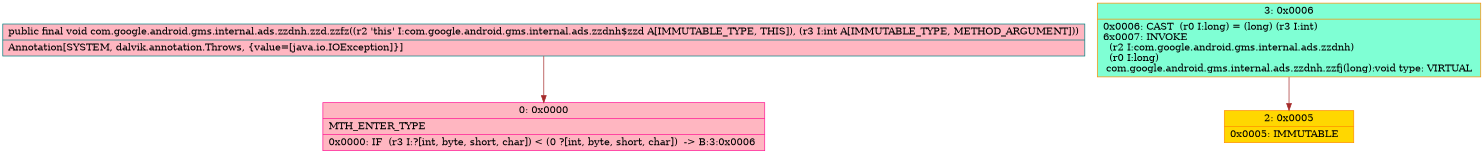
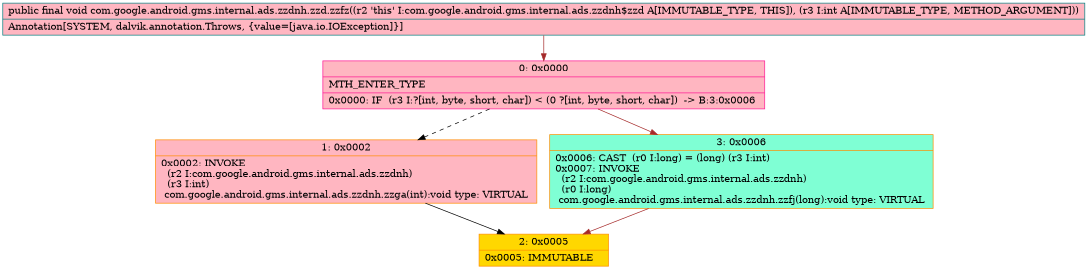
node "3: 0x0006": text "6x0007: INVOKE" -> "0x0007: INVOKE"
edge "0: 0x0000" -> "3: 0x0006": added
node "1: 0x0002": added
